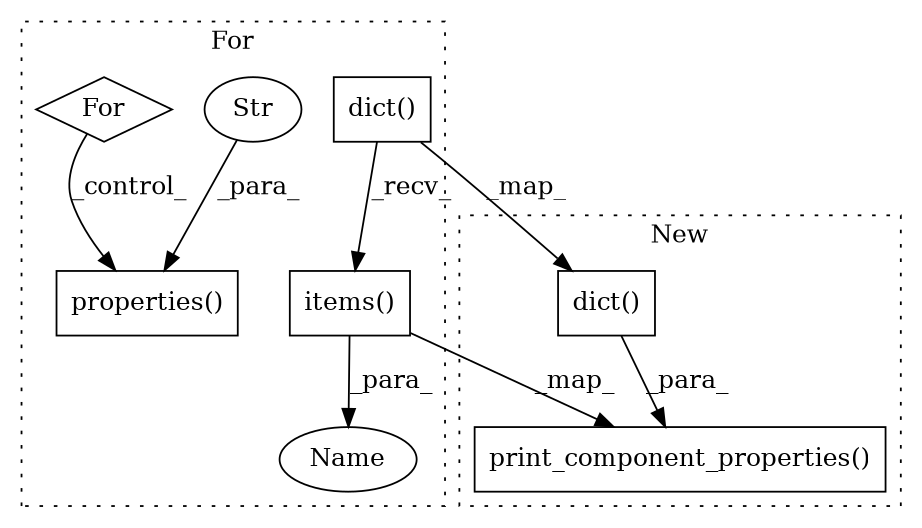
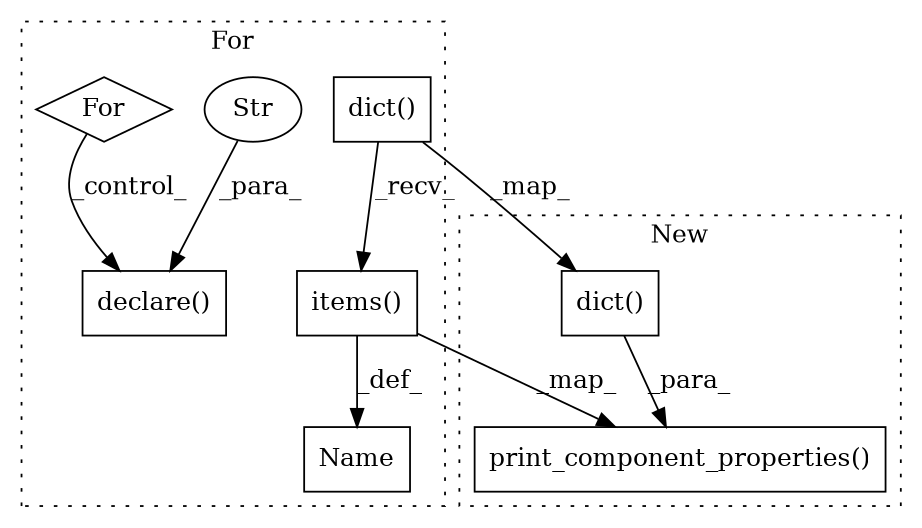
node "properties()": label "properties()" -> "declare()"
edge "items()" -> "Name": label "_para_" -> "_def_"
node "Name": shape ellipse -> box
